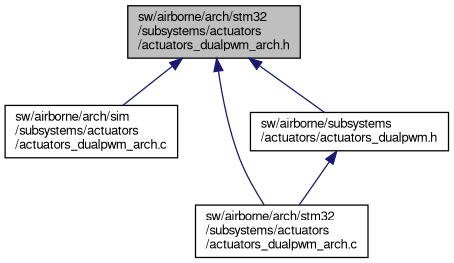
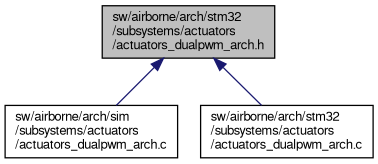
node "sw/airborne/subsystems /actuators/actuators_dualpwm.h": removed
